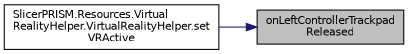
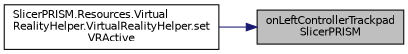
node "onLeftControllerTrackpad Released": label "onLeftControllerTrackpad Released" -> "onLeftControllerTrackpad SlicerPRISM"
